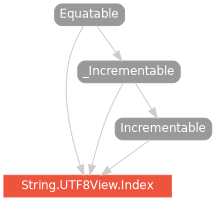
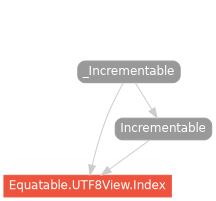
node "Equatable": removed
node "String.UTF8View.Index": label "String.UTF8View.Index" -> "Equatable.UTF8View.Index"
